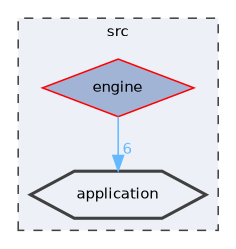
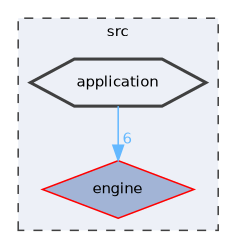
edge "engine" -> "application": reversed
